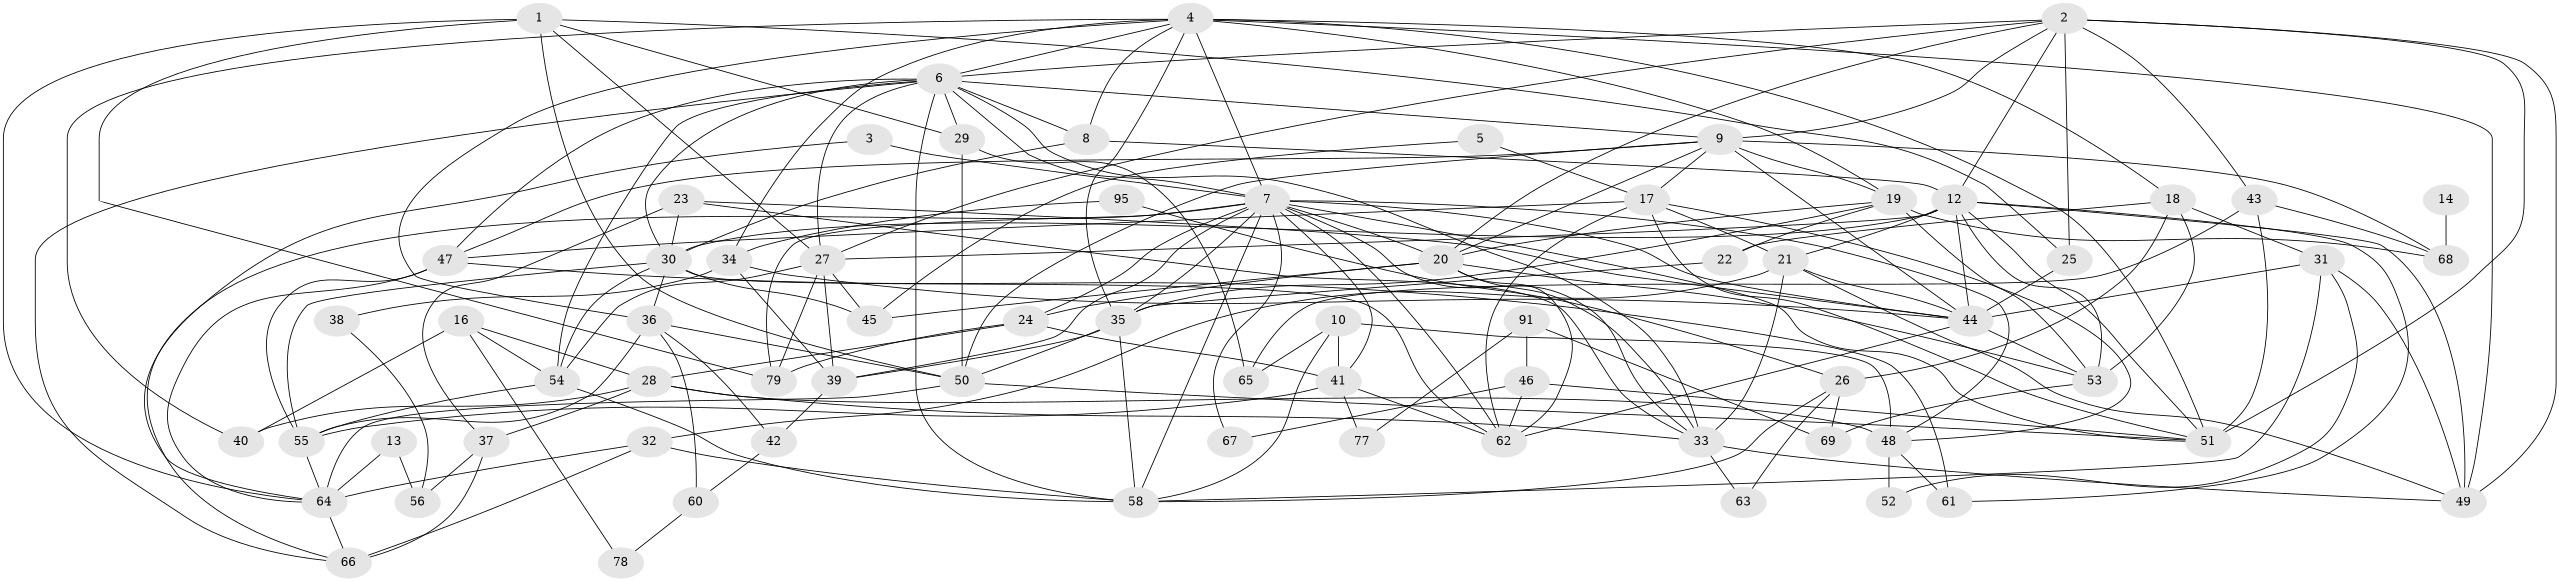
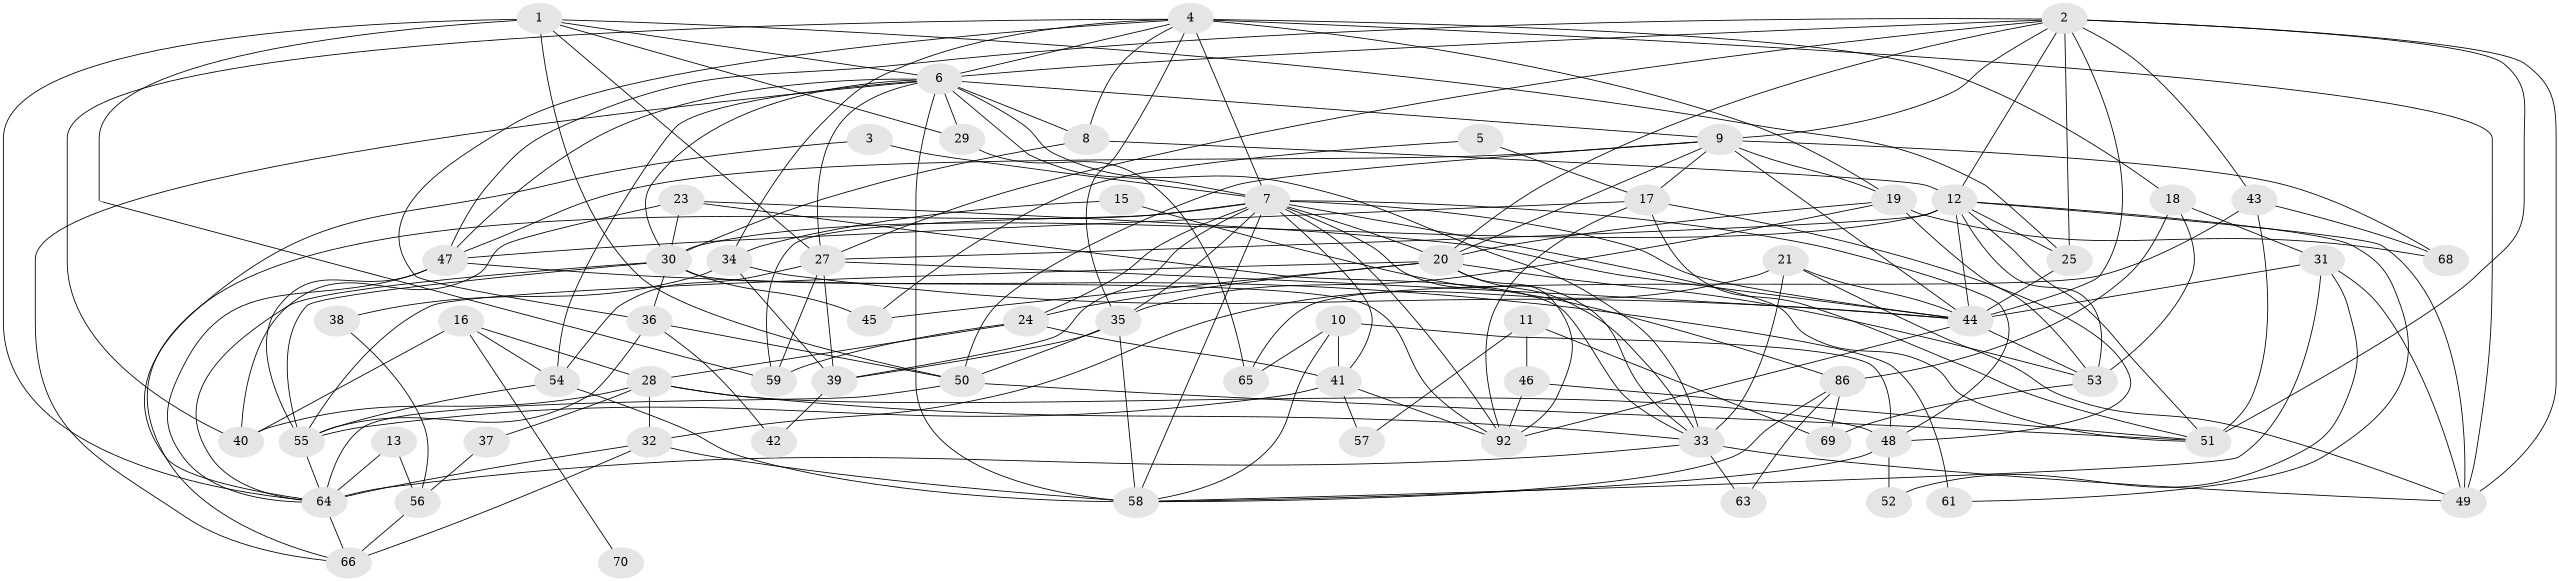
edge "2" -- "47": added
edge "1" -- "6": added
edge "4" -- "51": removed
node "95": label "95" -> "15"
node "14": removed
edge "2" -- "44": added
edge "12" -- "21": now "12" -- "25"
edge "17" -- "21": removed
node "22": removed
edge "23" -- "37": now "23" -- "40"
edge "29" -- "50": removed
edge "20" -- "55": added
edge "27" -- "45": now "27" -- "44"
edge "30" -- "54": now "30" -- "64"
node "91": label "91" -> "11"
node "79": label "79" -> "59"
node "26": label "26" -> "86"
edge "28" -- "32": added
node "67": removed
node "77": label "77" -> "57"
node "62": label "62" -> "92"
edge "33" -- "64": added
edge "48" -- "61": now "48" -- "58"
node "60": removed
edge "37" -- "66": now "56" -- "66"
node "78": label "78" -> "70"
